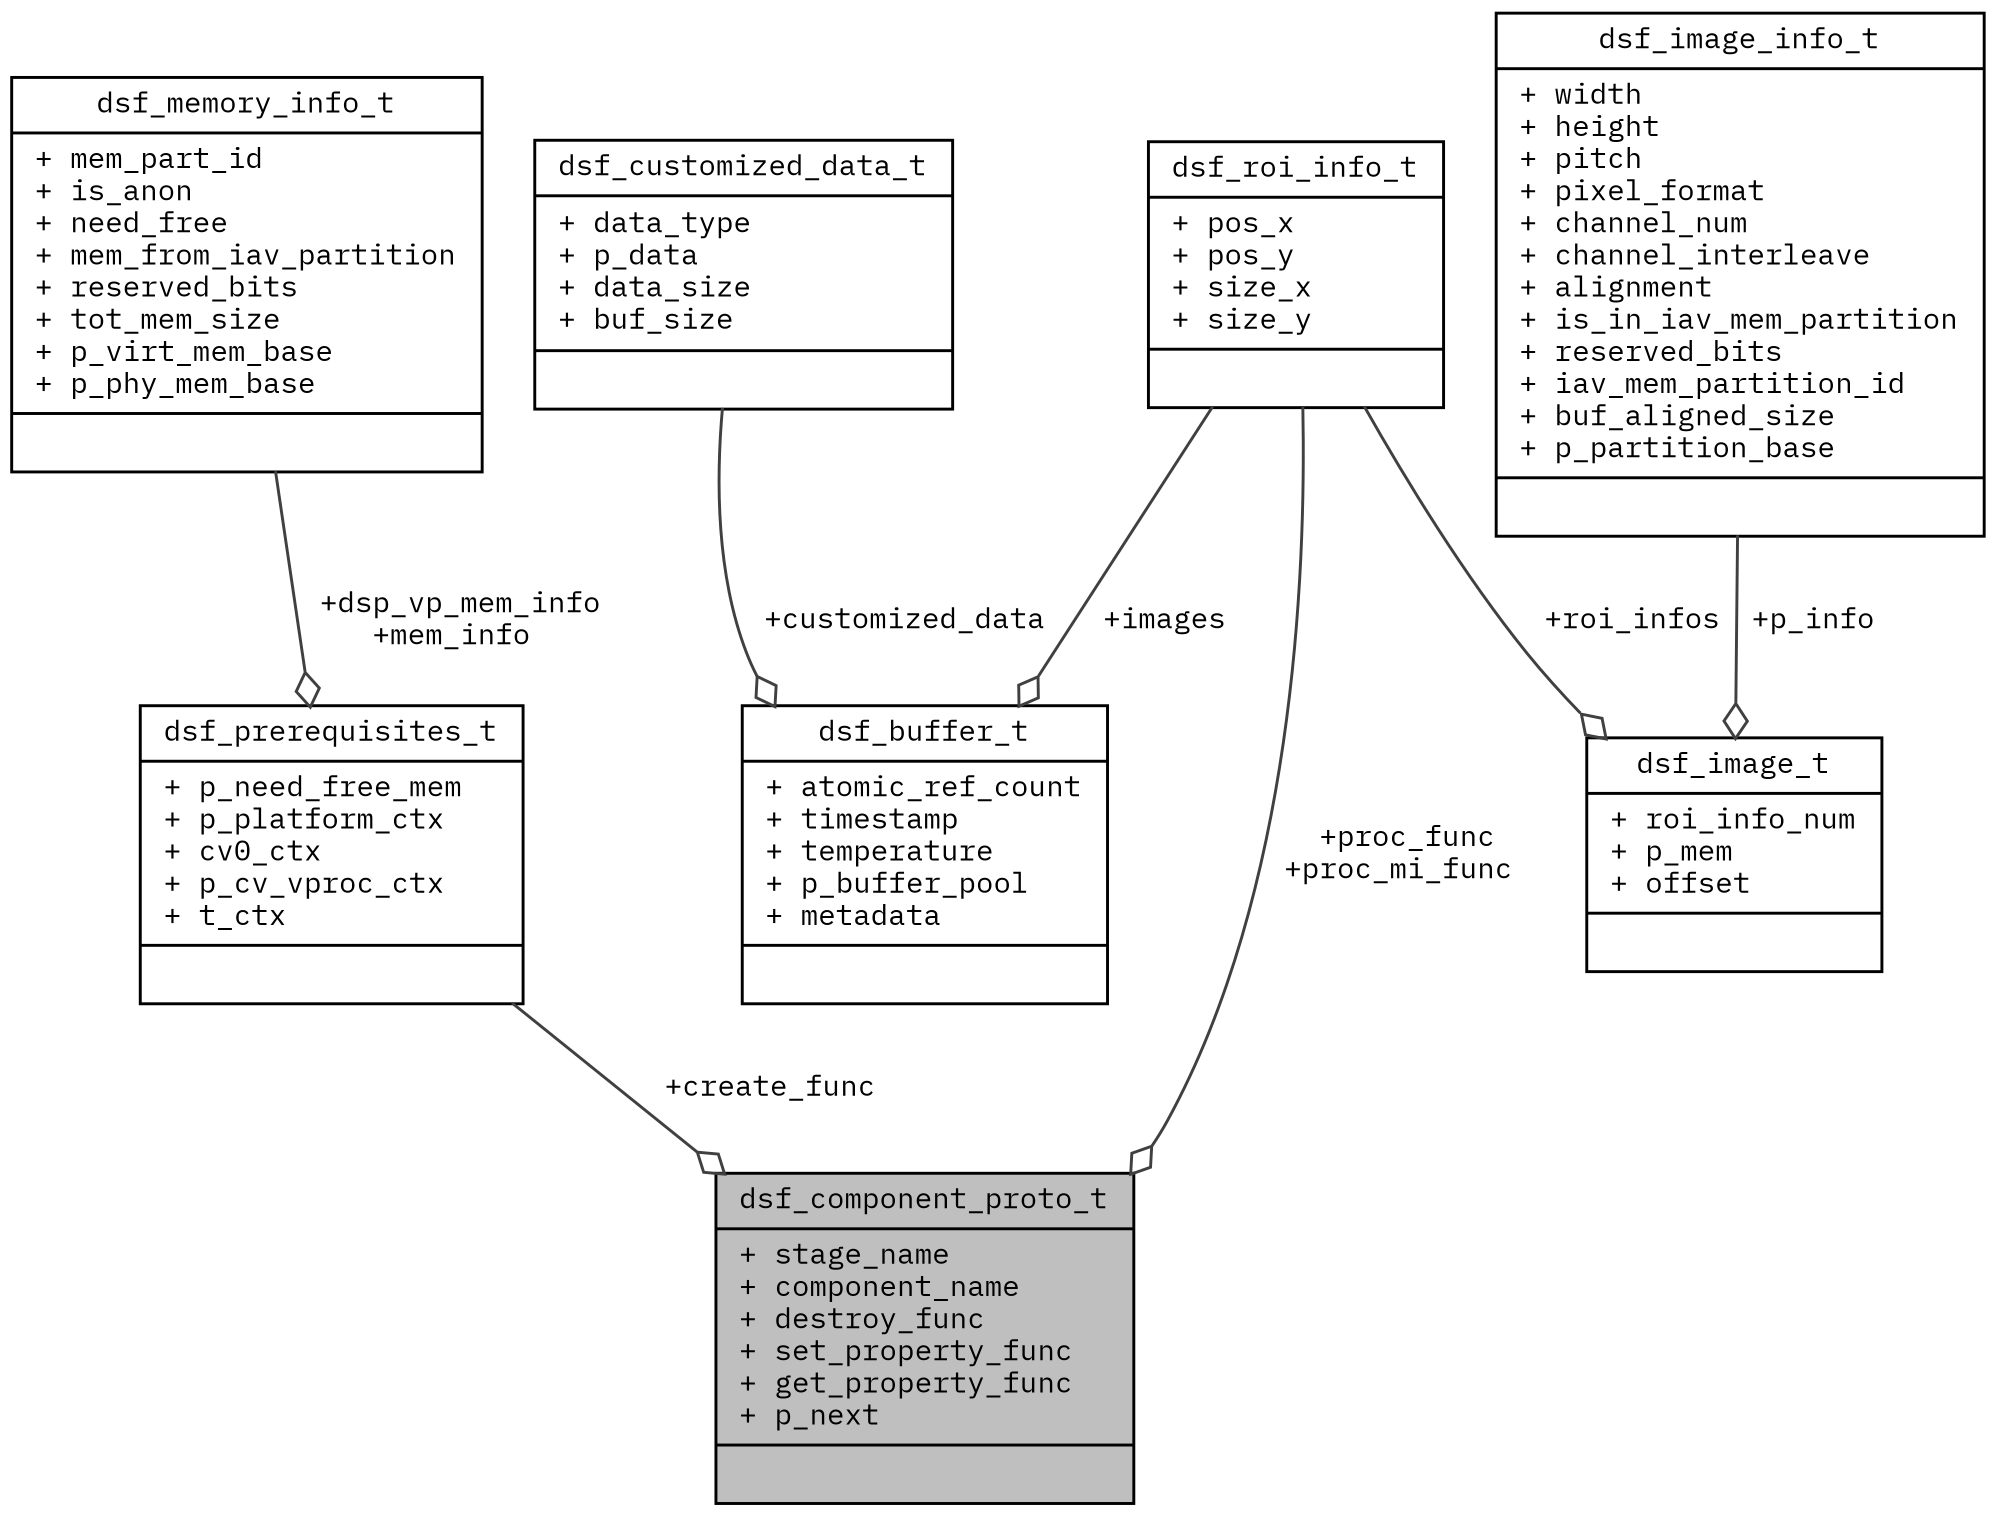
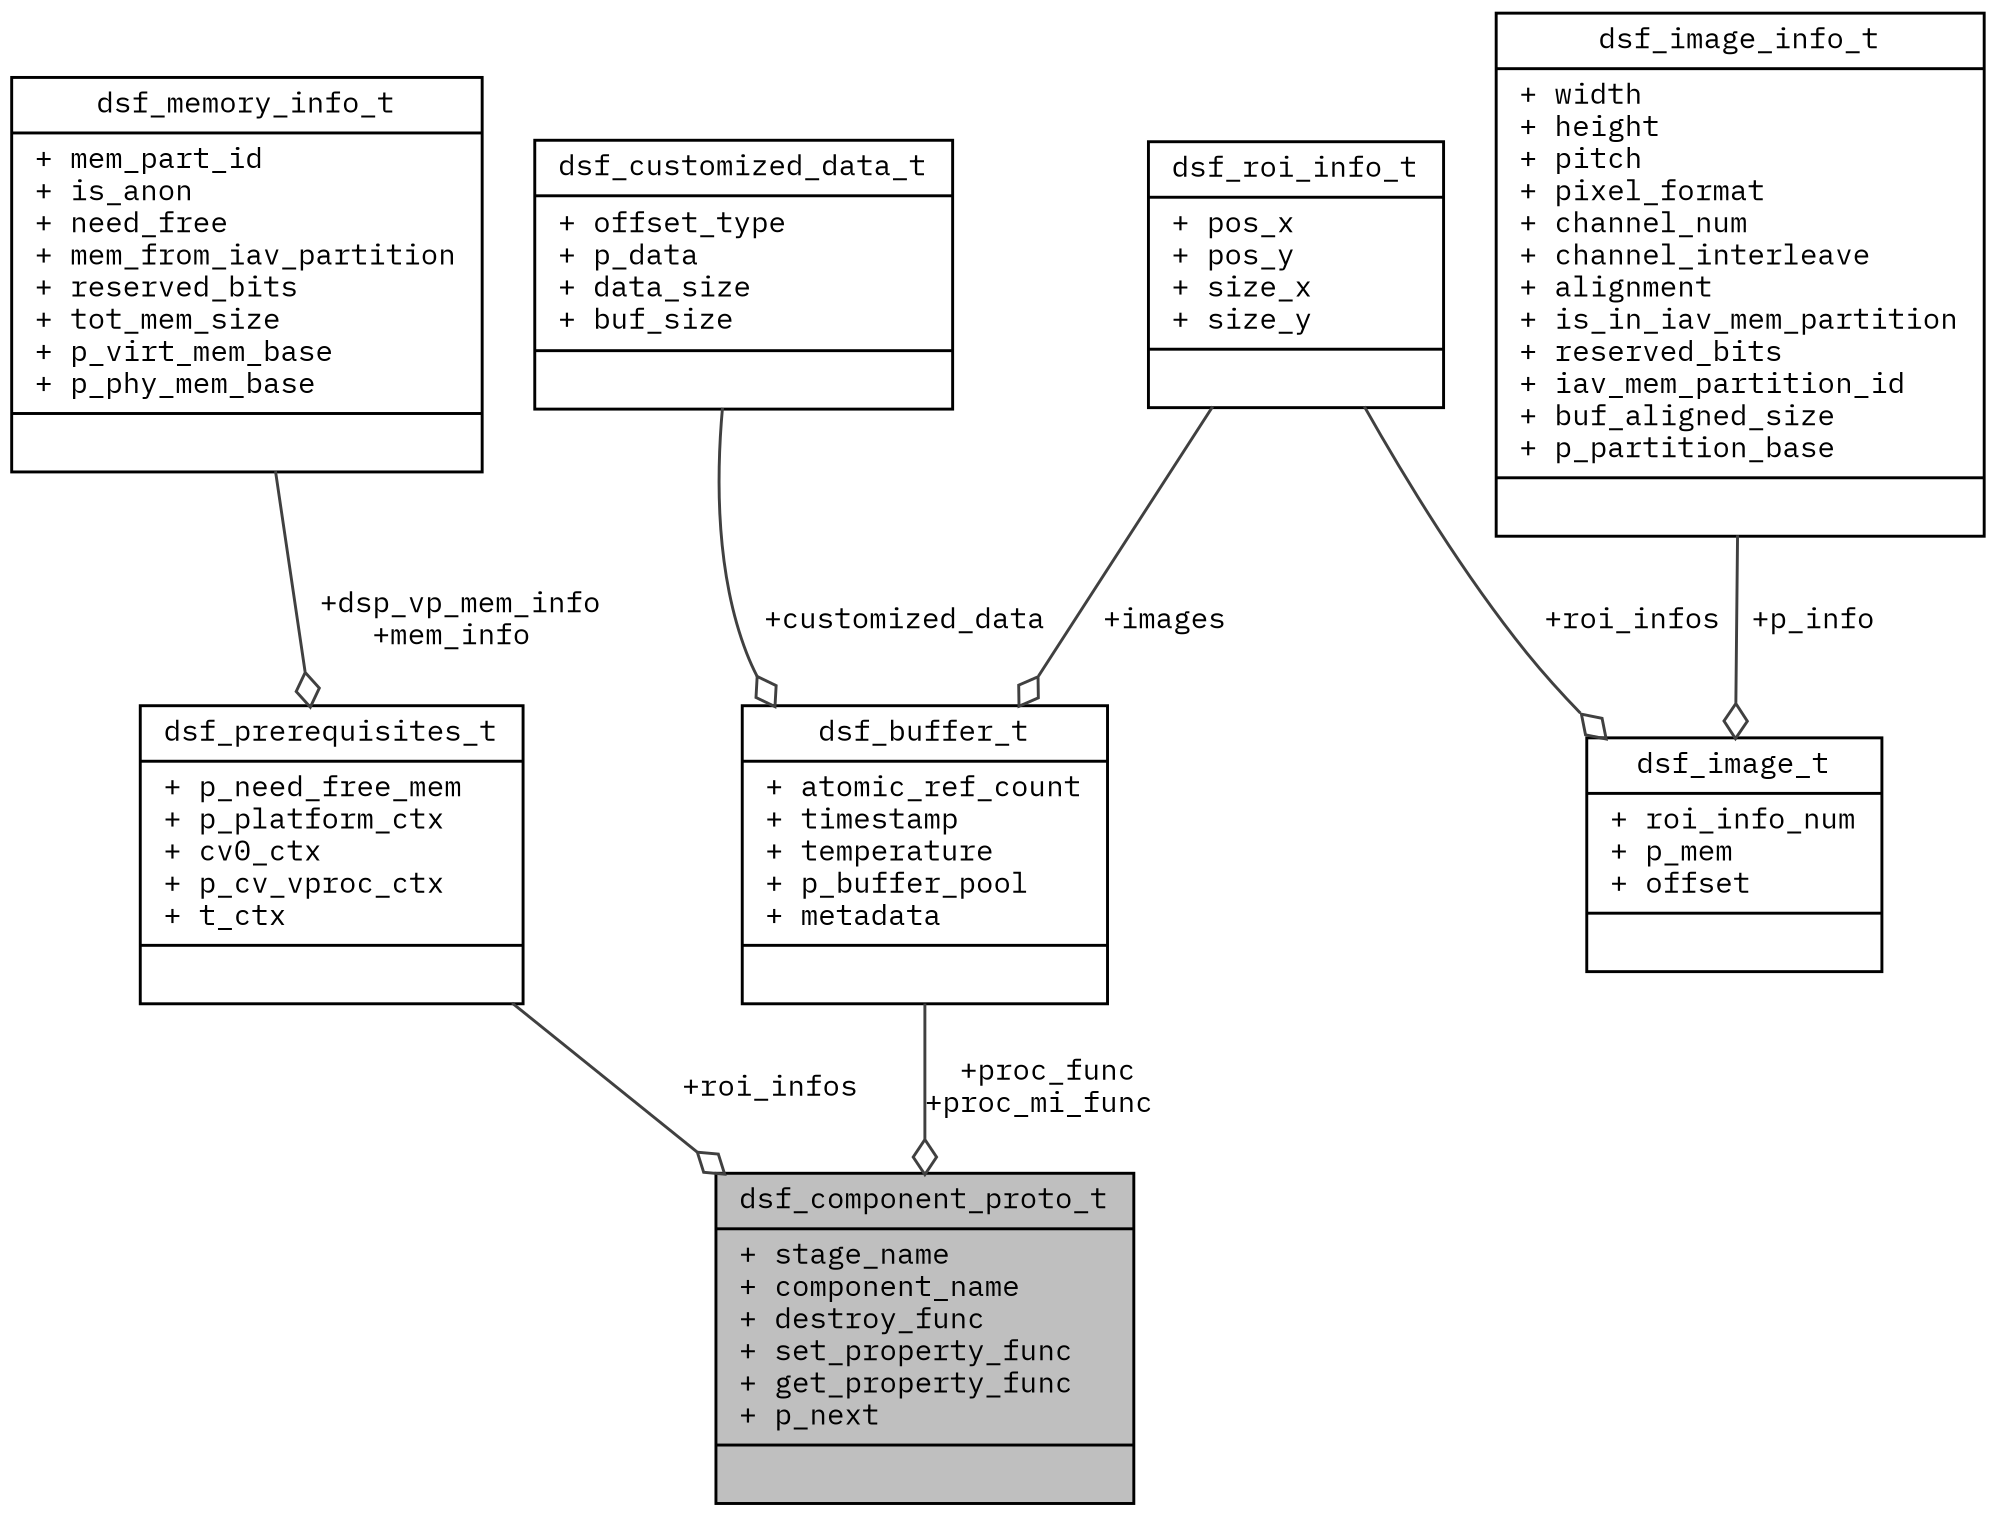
node "dsf_customized_data_t": text "+ data_type" -> "+ offset_type"
edge "dsf_roi_info_t" -> "dsf_component_proto_t": now "dsf_buffer_t" -> "dsf_component_proto_t"
edge "dsf_prerequisites_t" -> "dsf_component_proto_t": label " +create_func" -> " +roi_infos"
